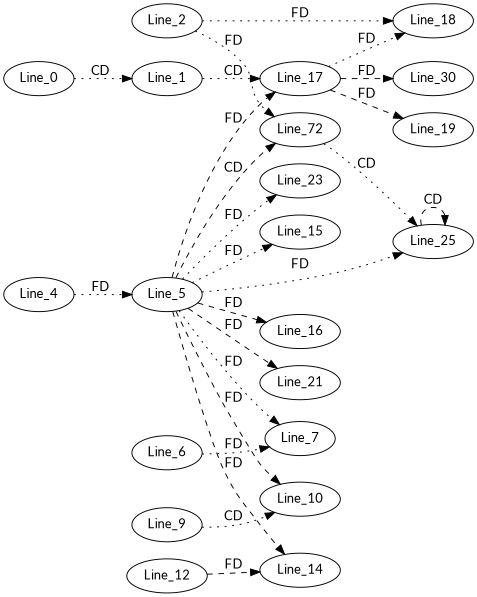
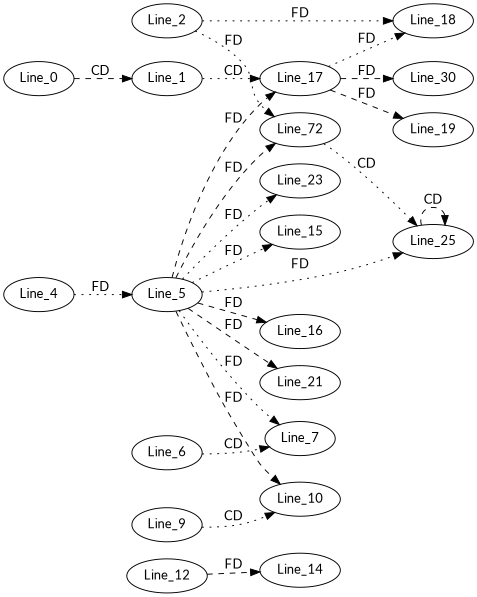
edge "Line_0" -> "Line_1": style dotted -> dashed
edge "Line_5" -> "Line_72": label "CD" -> "FD"
edge "Line_5" -> "Line_14": removed, label "FD"
edge "Line_6" -> "Line_7": label "FD" -> "CD"
